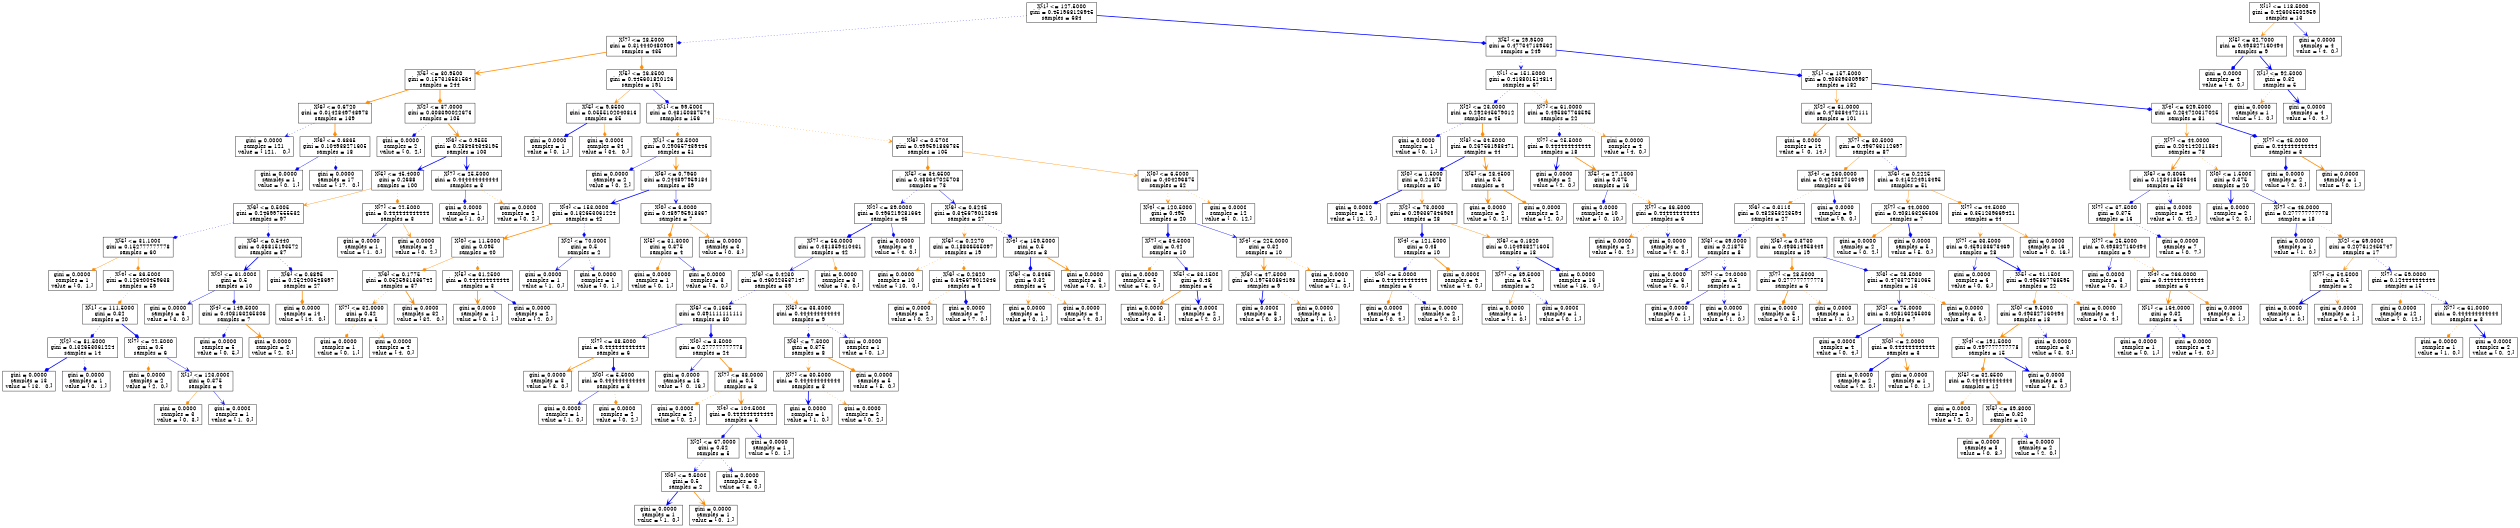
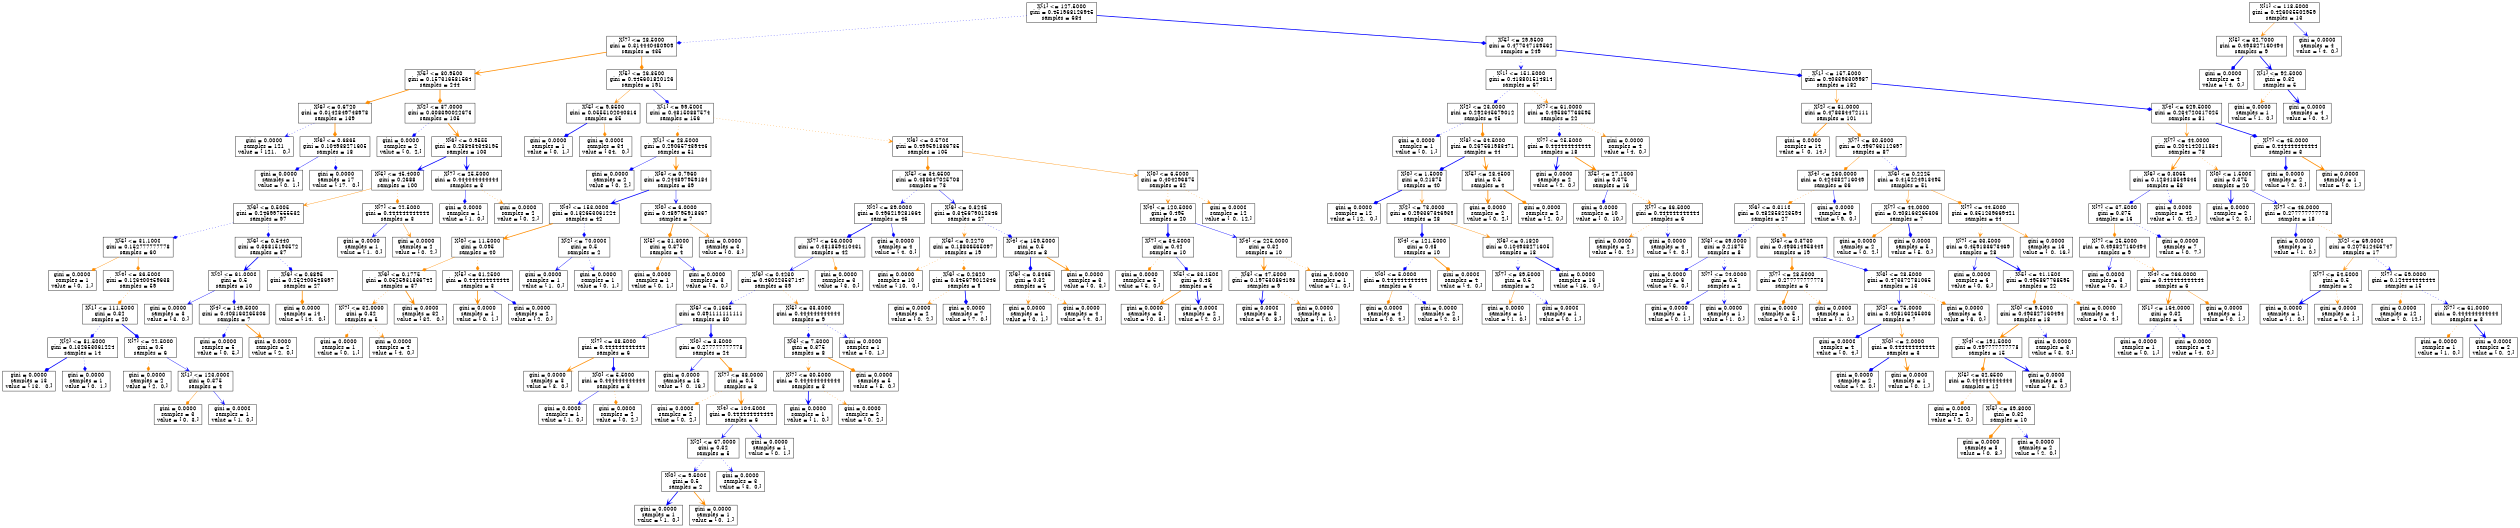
node "X[0] <= 1.5000 gini = 0.21875 samples = 80": label "X[0] <= 1.5000 gini = 0.21875 samples = 80" -> "X[0] <= 1.5000 gini = 0.21875 samples = 40"
edge "X[4] <= 104.5000 gini = 0.444444444444 samples = 6" -> "X[2] <= 67.0000 gini = 0.32 samples = 5": arrowhead diamond -> vee
